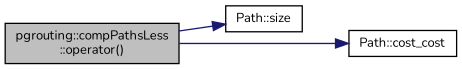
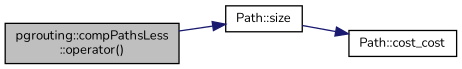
edge "pgrouting::compPathsLess ::operator()" -> "Path::cost_cost": now "Path::size" -> "Path::cost_cost"
